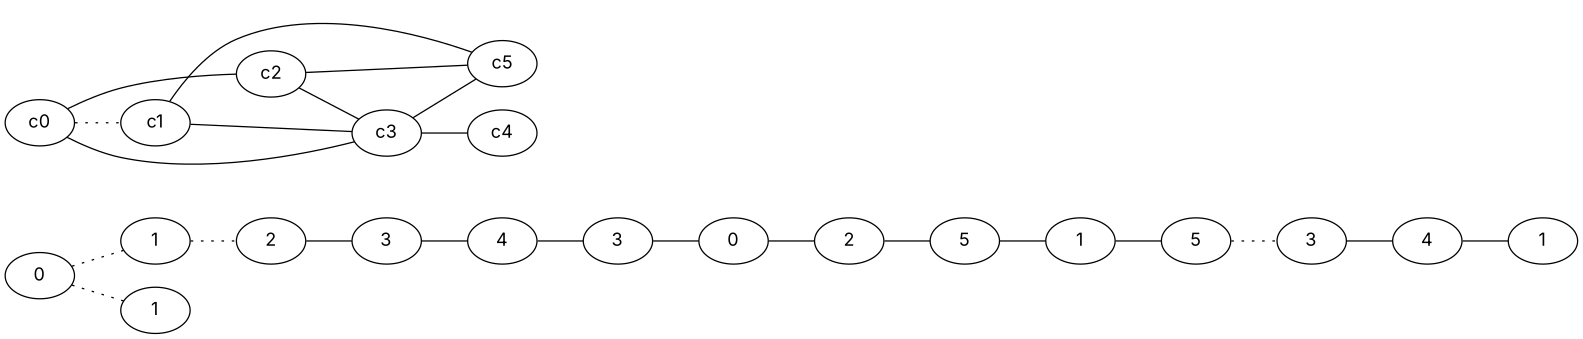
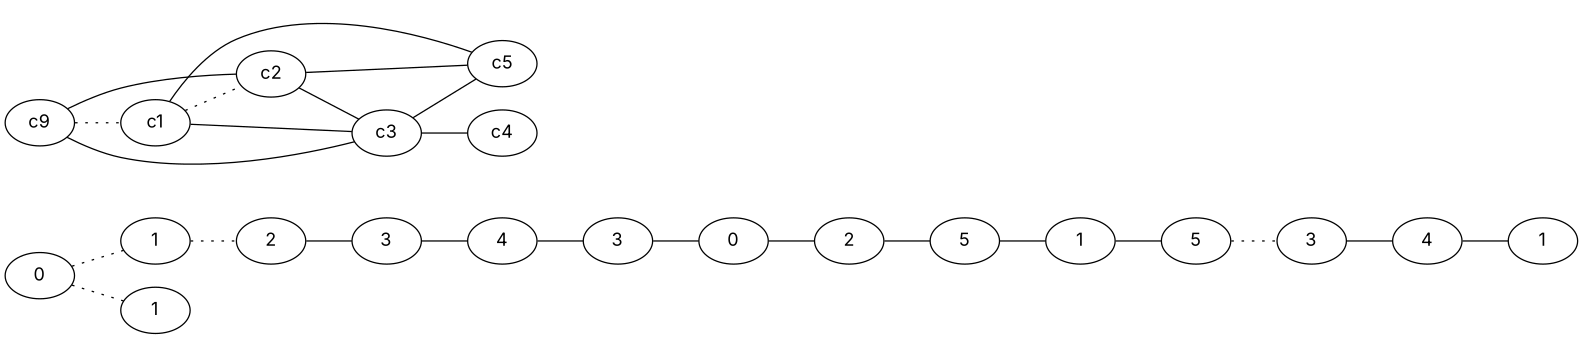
edge "c2" -- "c1": added
node "c0": label "c0" -> "c9"
